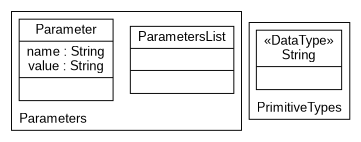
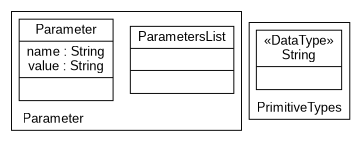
cluster "Parameters": label "Parameters" -> "Parameter"
